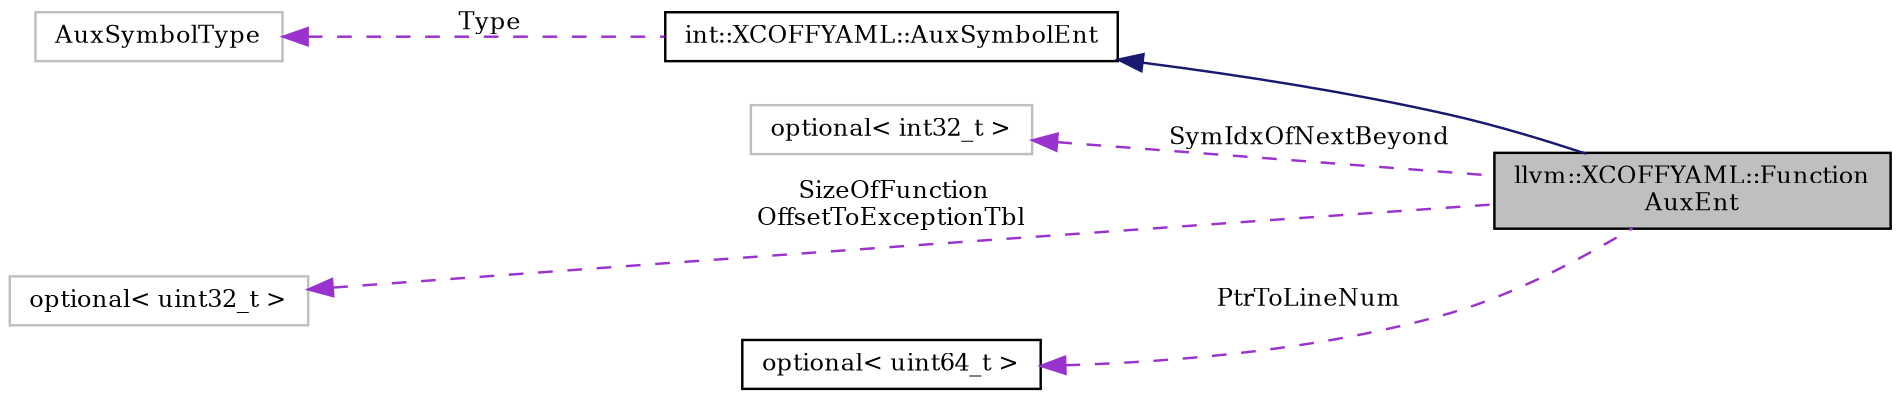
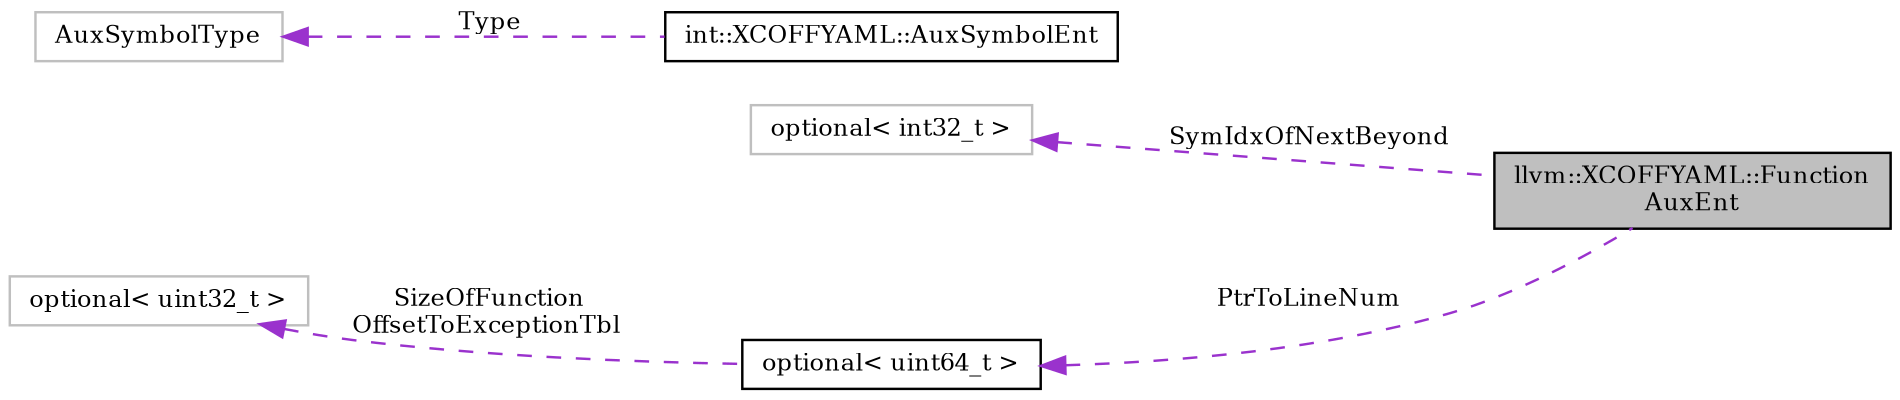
edge "llvm::XCOFFYAML::Function AuxEnt" -> "int::XCOFFYAML::AuxSymbolEnt": removed
edge "llvm::XCOFFYAML::Function AuxEnt" -> "optional< uint32_t >": now "optional< uint64_t >" -> "optional< uint32_t >"
